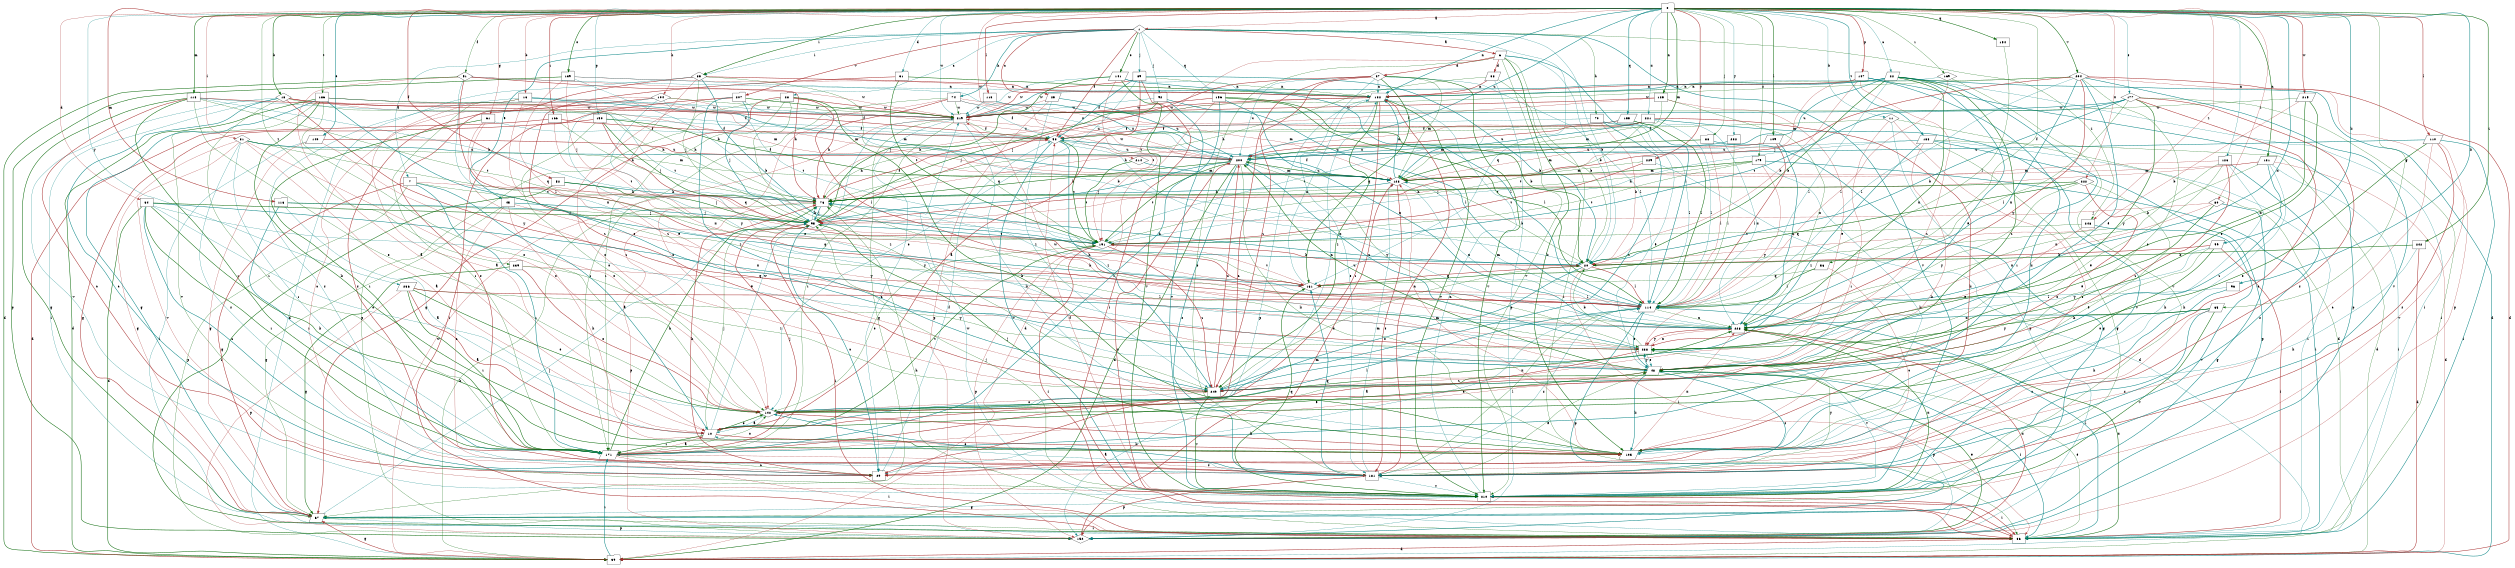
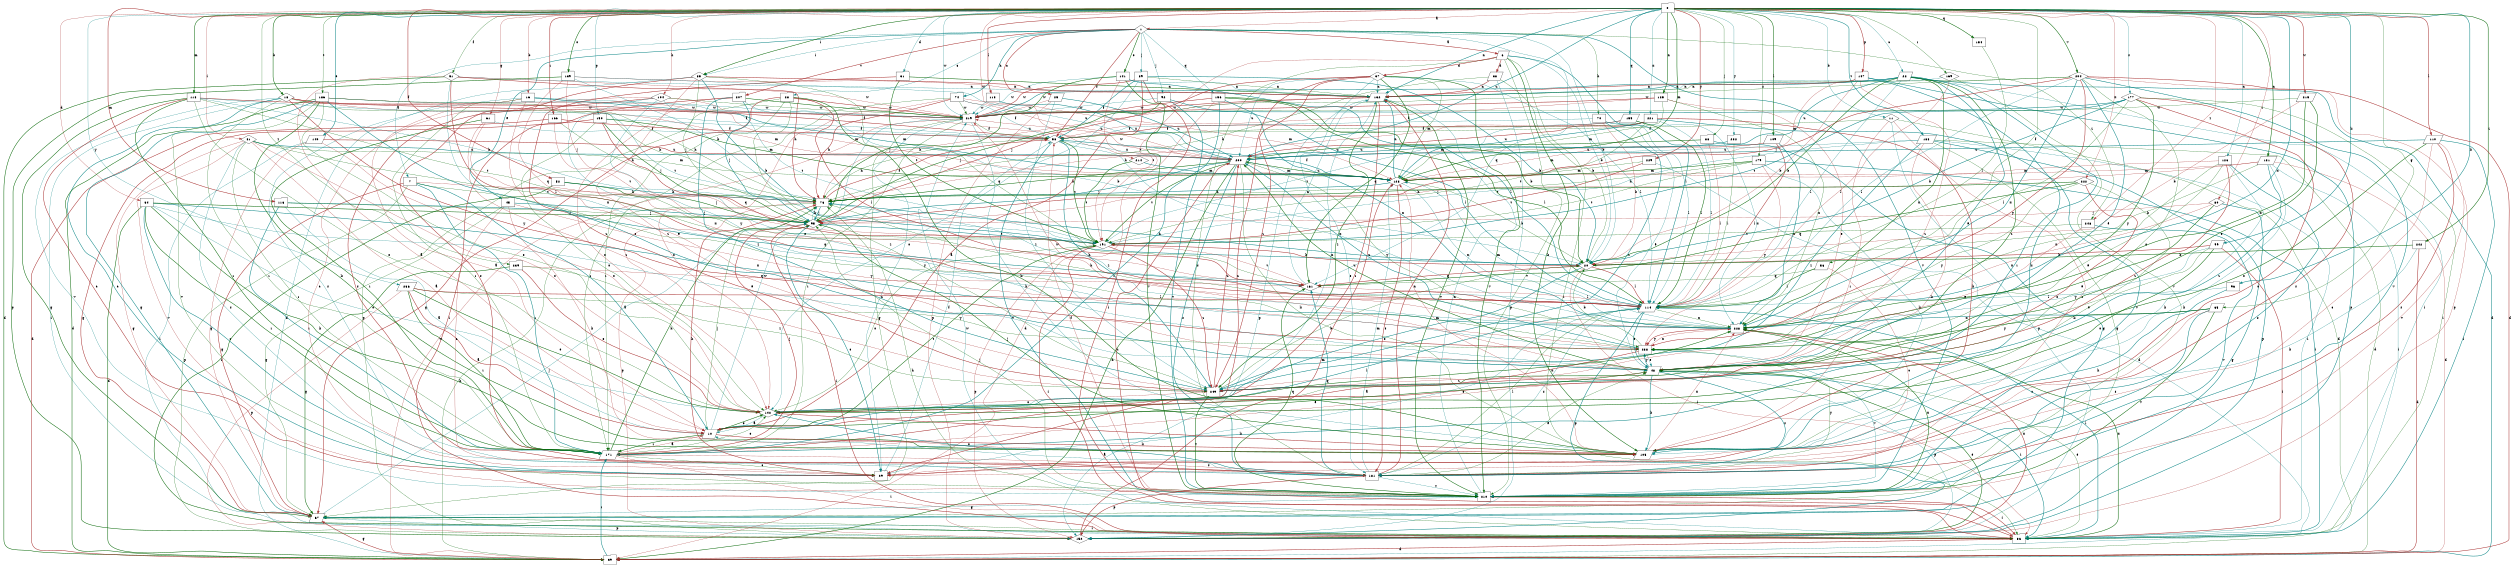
node "141": shape parallelogram -> box
edge "150" -> "123": label "f" -> "m"
edge "81" -> "171": color teal -> darkgreen
